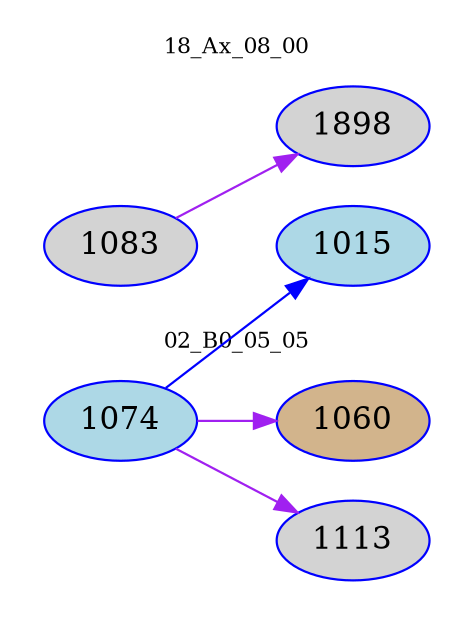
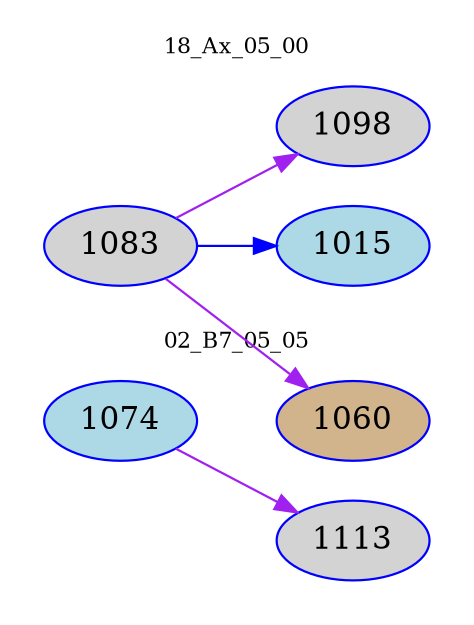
cluster "18_Ax_08_00": label "18_Ax_08_00" -> "18_Ax_05_00"
node "1898": label "1898" -> "1098"
edge "1074" -> "1015": now "1083" -> "1015"
cluster "02_B0_05_05": label "02_B0_05_05" -> "02_B7_05_05"
edge "1074" -> "1060": now "1083" -> "1060"
